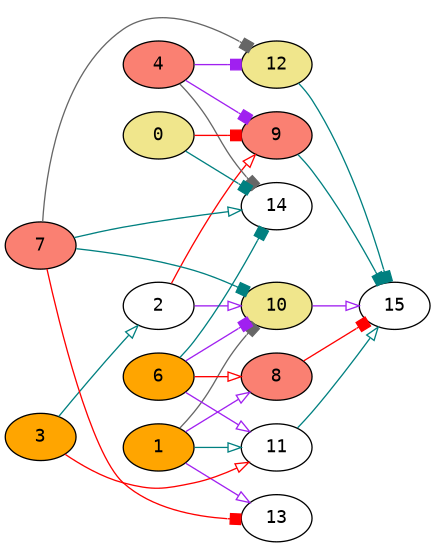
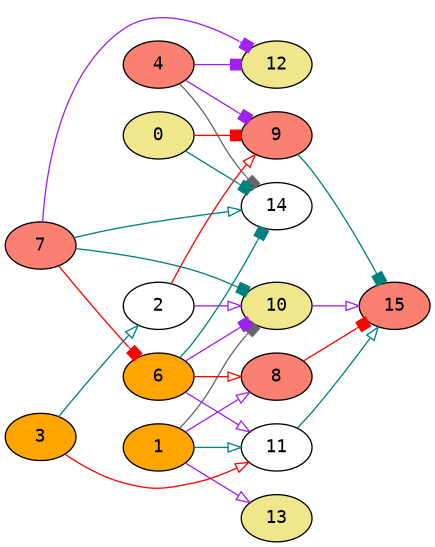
edge "7" -> "12": color gray40 -> purple
edge "12" -> "15": removed
node "15": fillcolor white -> salmon
edge "7" -> "13": now "7" -> "6"
node "13": fillcolor white -> khaki
